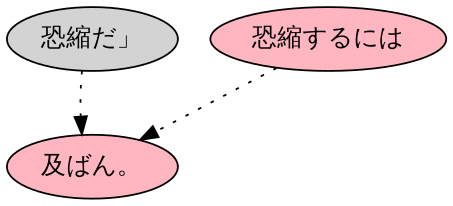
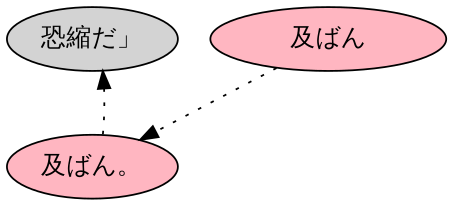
node "恐縮するには": label "恐縮するには" -> "及ばん"
edge "恐縮だ」" -> "及ばん。": reversed
